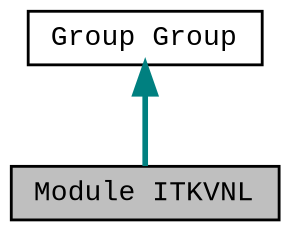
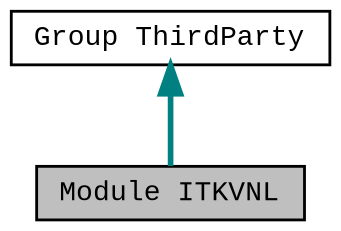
node "Group Group": label "Group Group" -> "Group ThirdParty"
